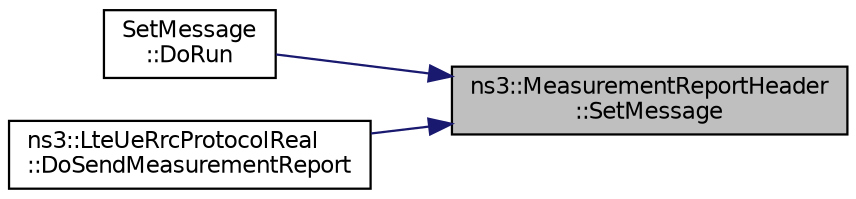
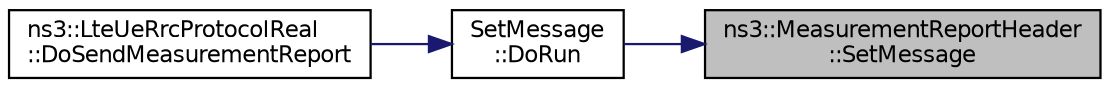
edge "ns3::LteUeRrcProtocolReal ::DoSendMeasurementReport" -> "ns3::MeasurementReportHeader ::SetMessage": now "ns3::LteUeRrcProtocolReal ::DoSendMeasurementReport" -> "SetMessage ::DoRun"
